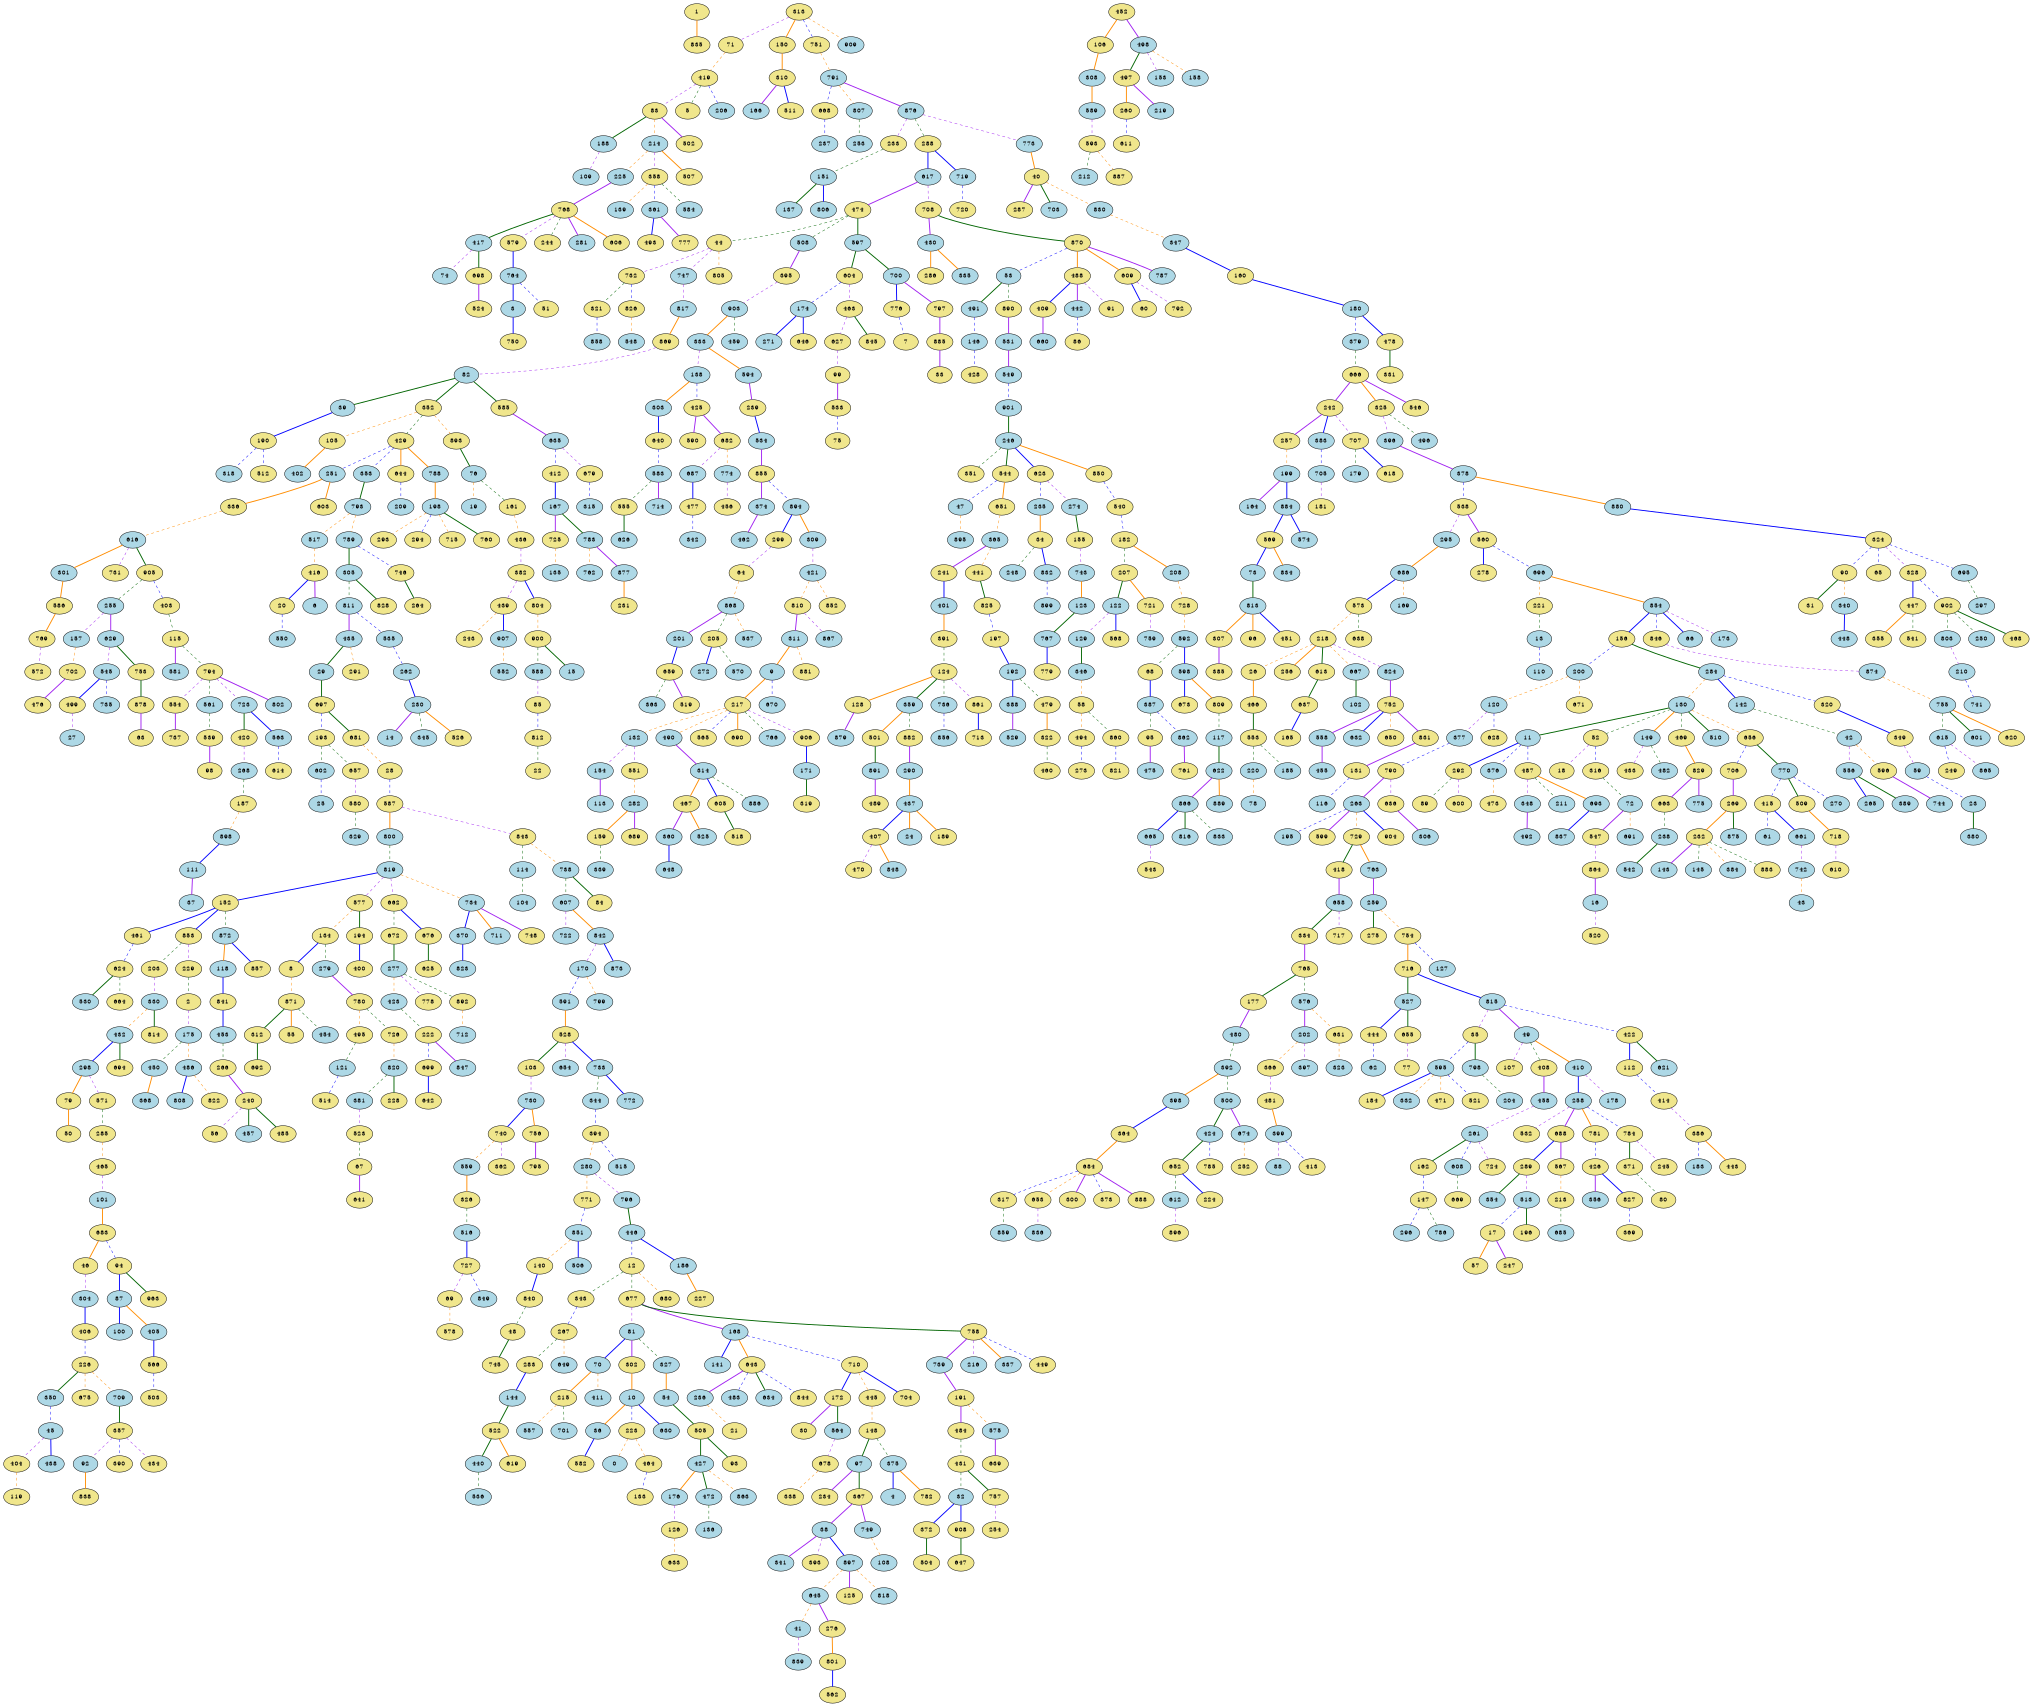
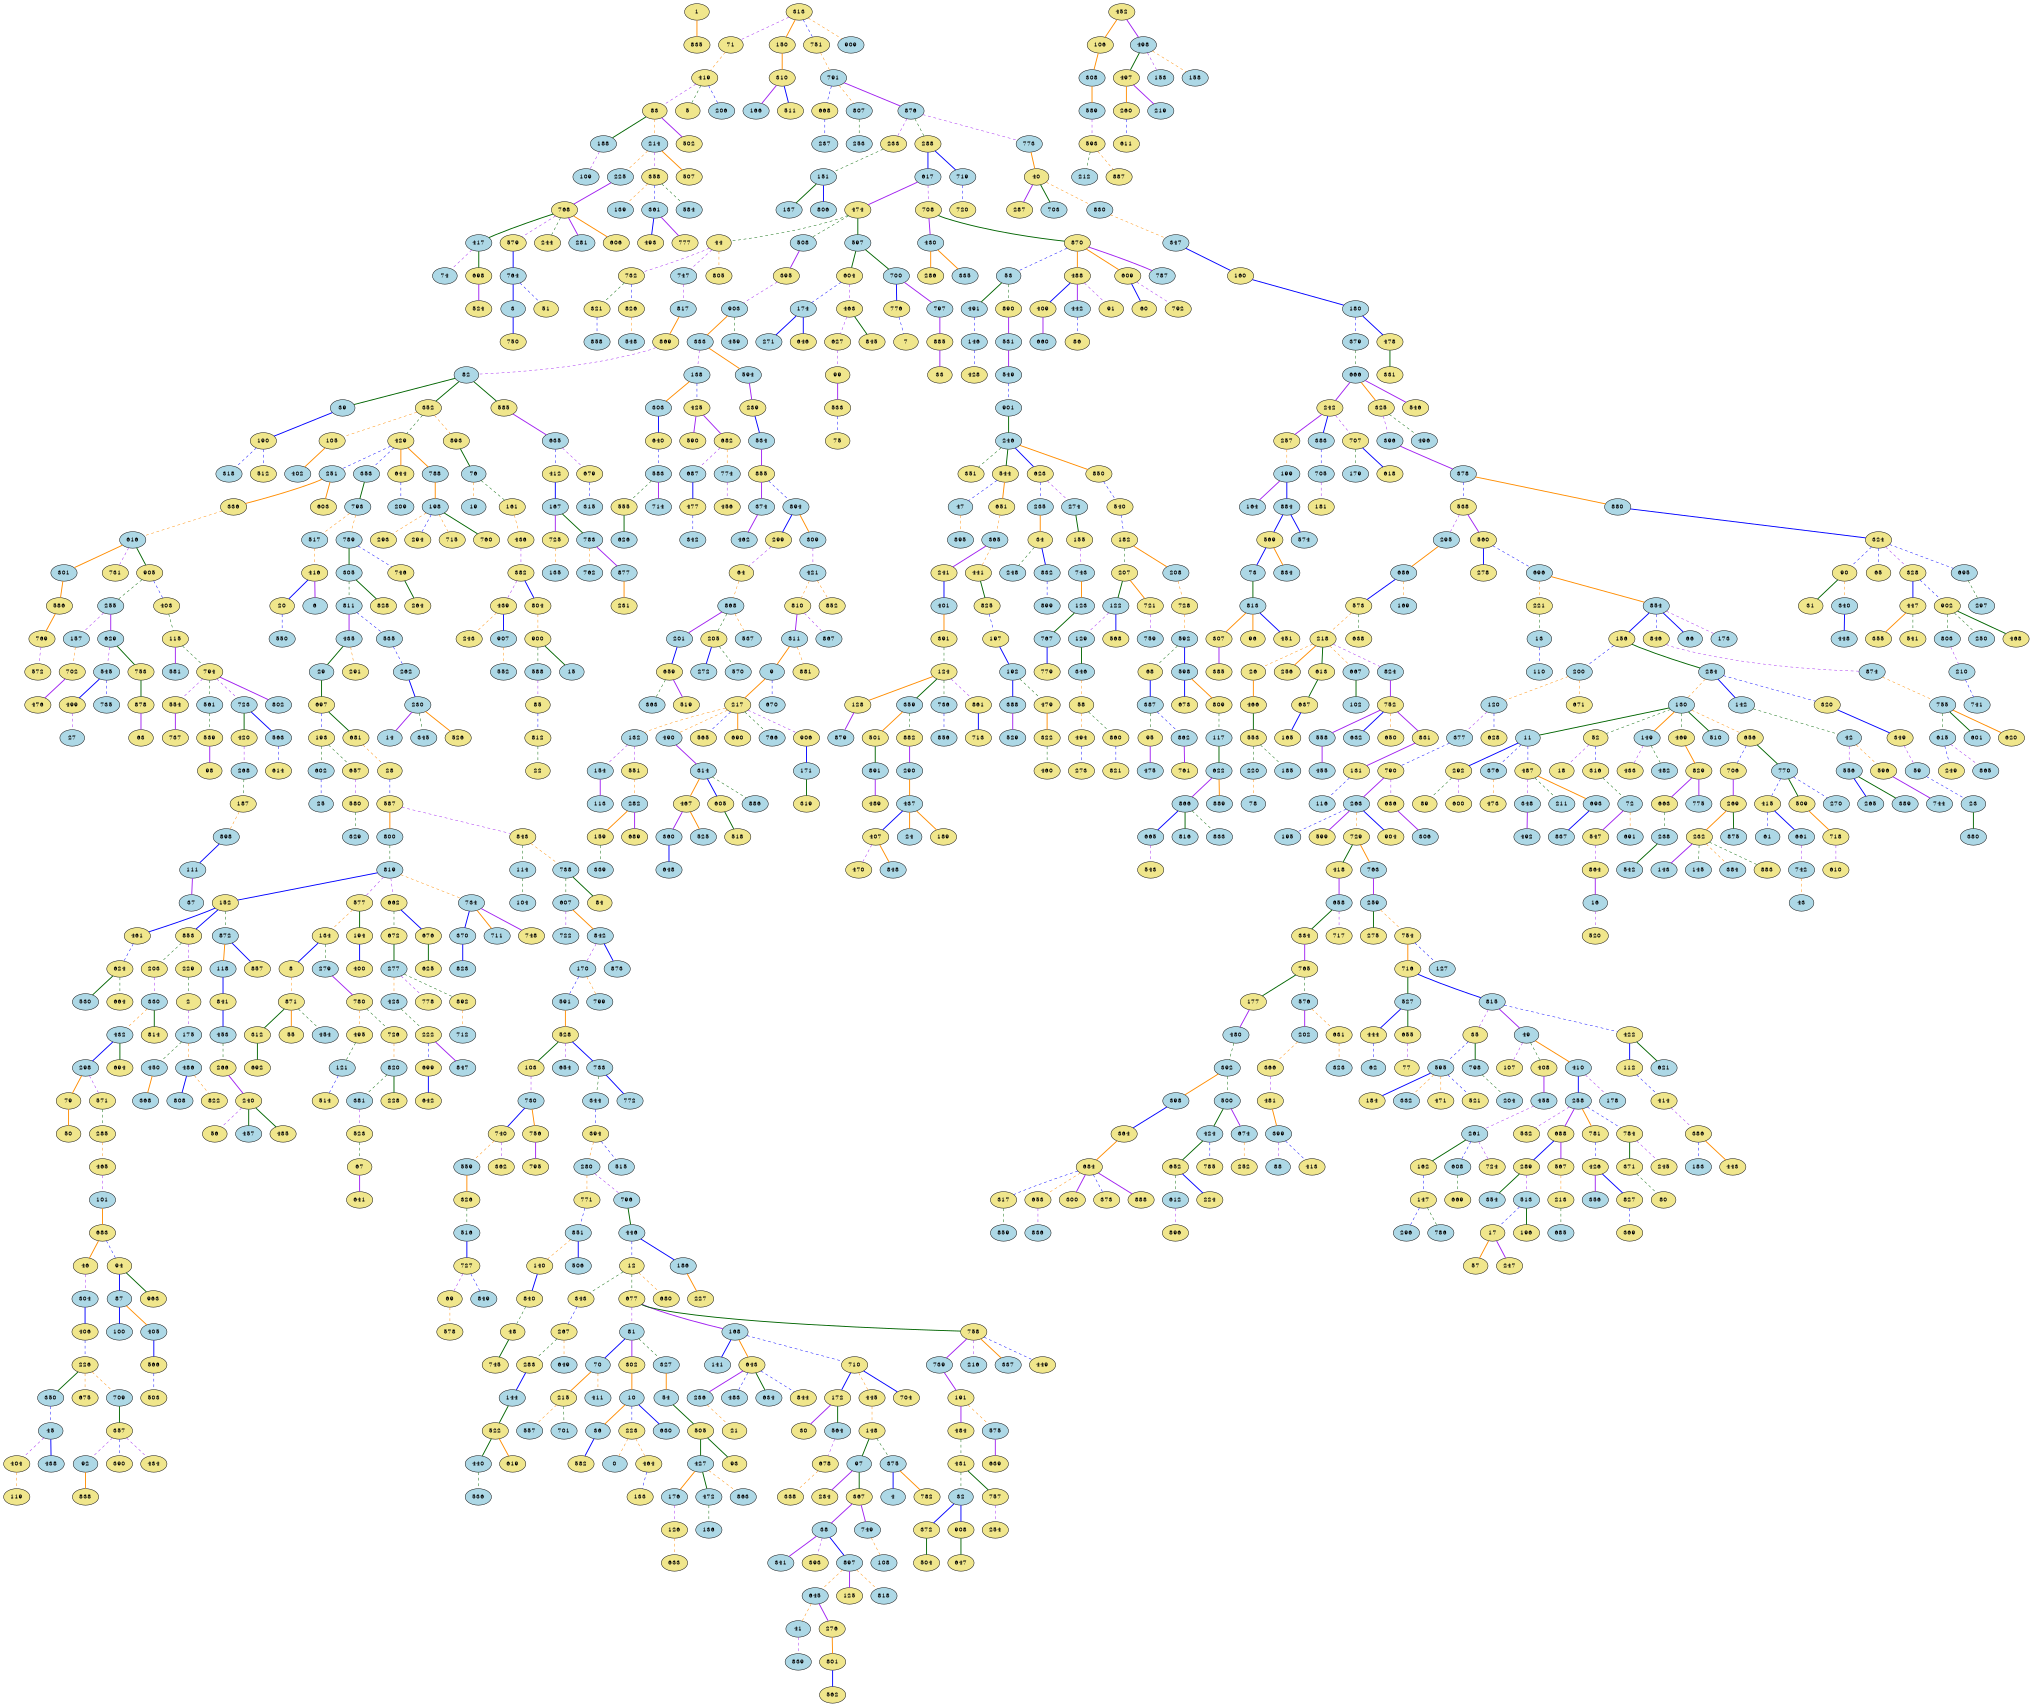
node "797": fillcolor khaki -> lightblue
node "666": fillcolor khaki -> lightblue
node "397": removed
